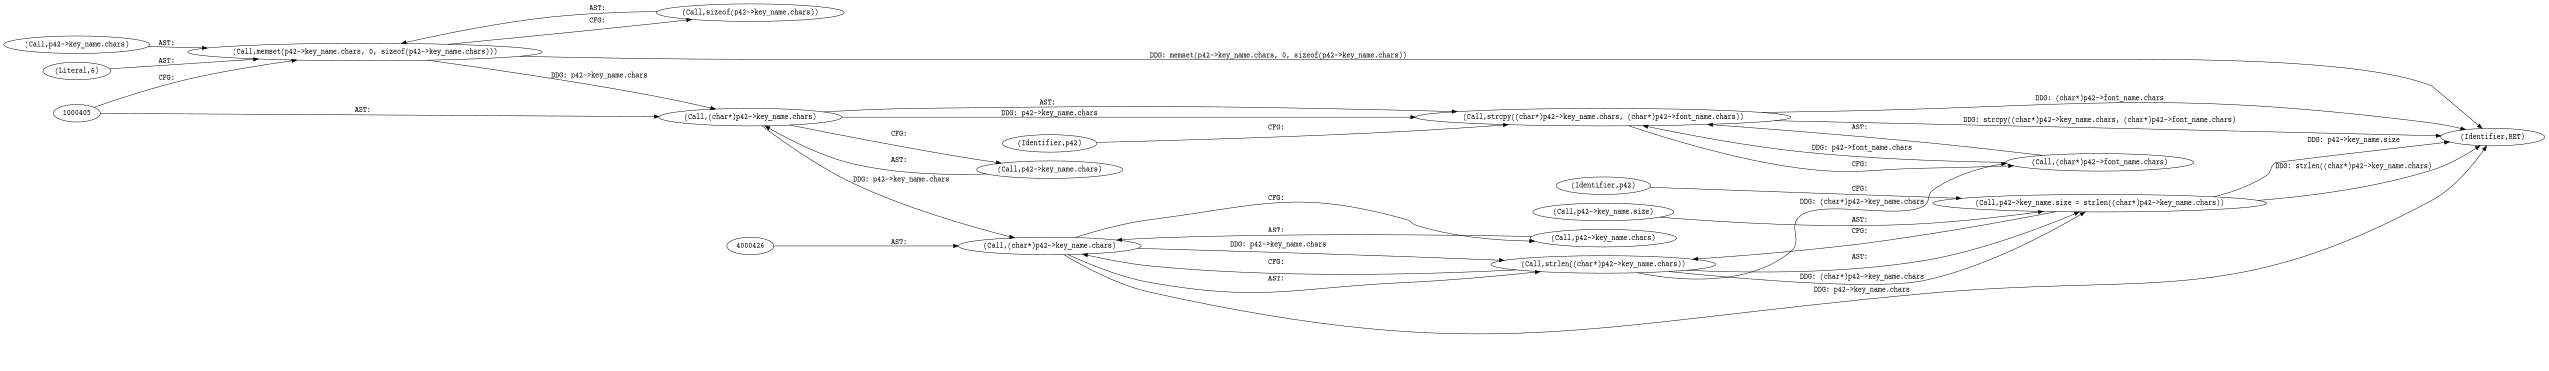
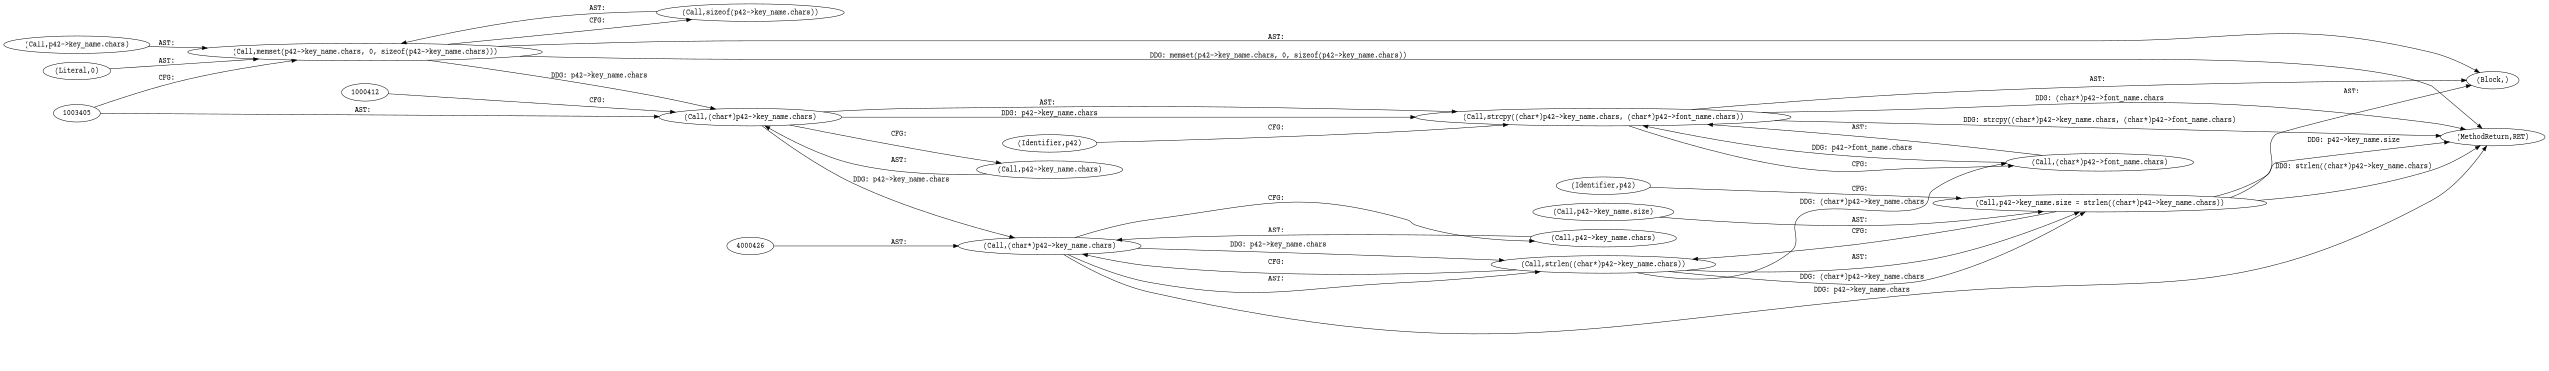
node "(Literal,6)": label "(Literal,6)" -> "(Literal,0)"
node "(Block,)": added
node "1000412": added
node "1000405": label "1000405" -> "1003405"
node "(Identifier,RET)": label "(Identifier,RET)" -> "(MethodReturn,RET)"
